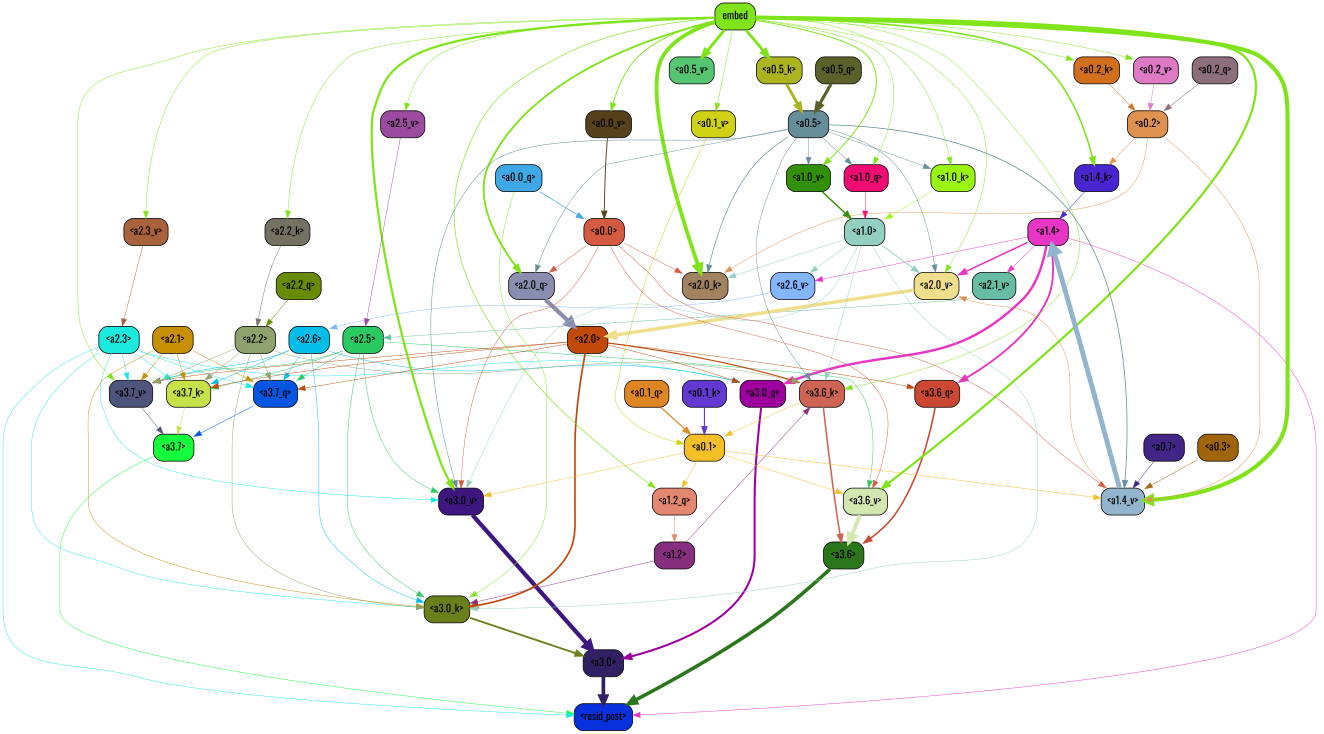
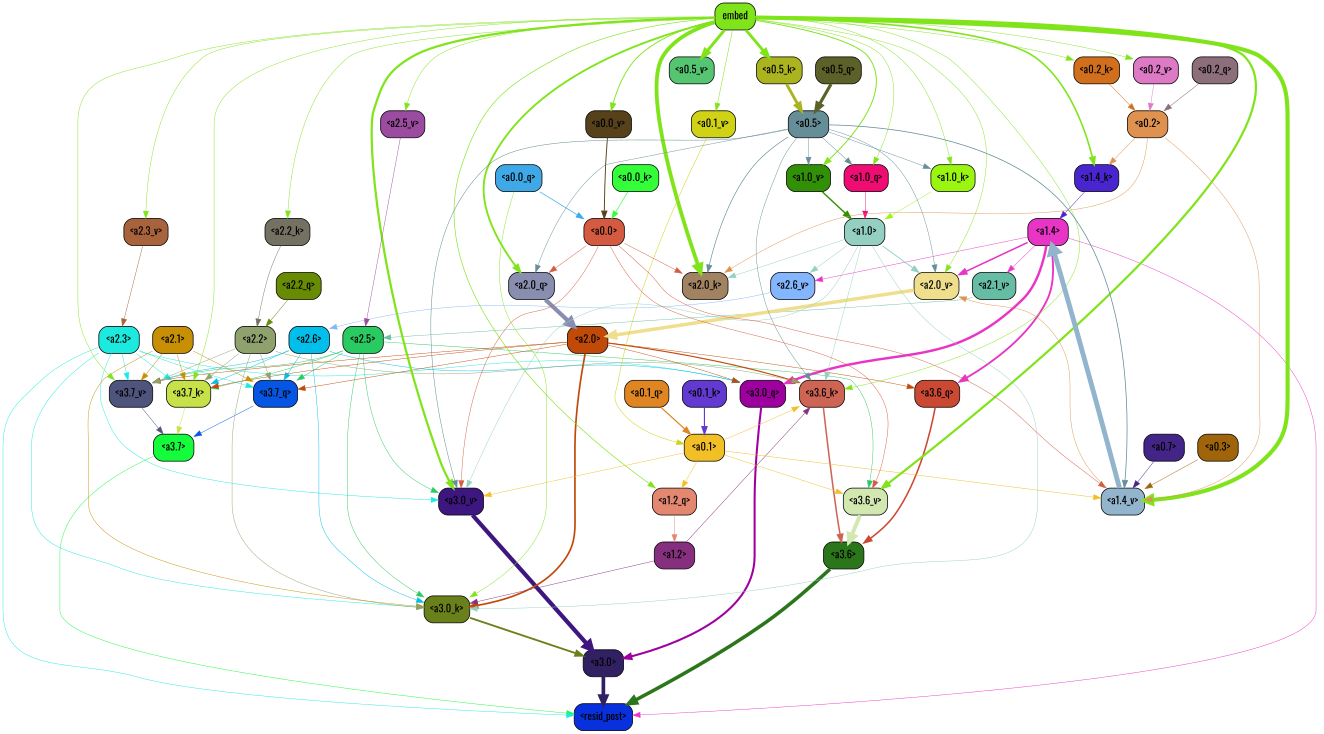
edge "embed" -> "<a3.7_k>": added
node "<a0.0_k>": added
edge "<a3.6_k>" -> "<a0.1>": reversed
